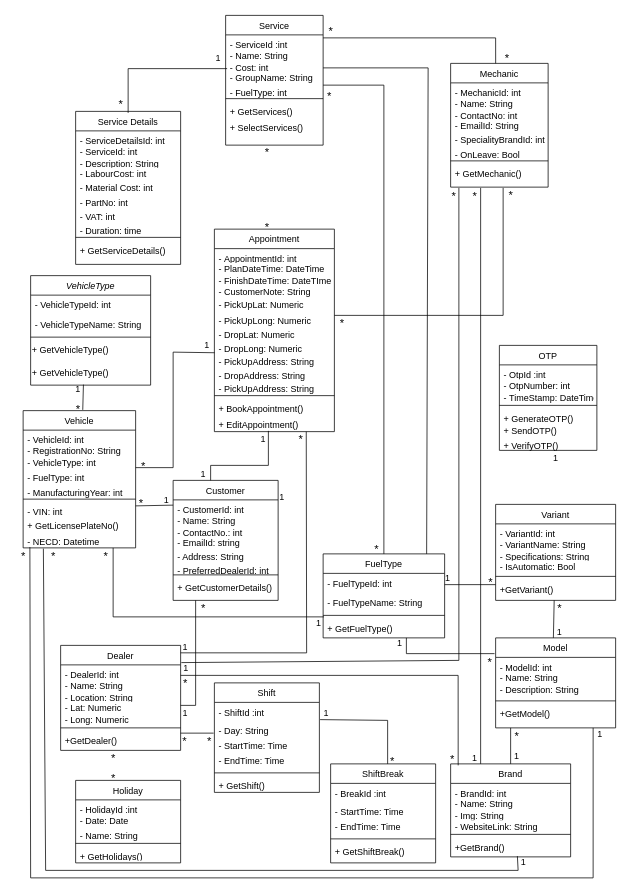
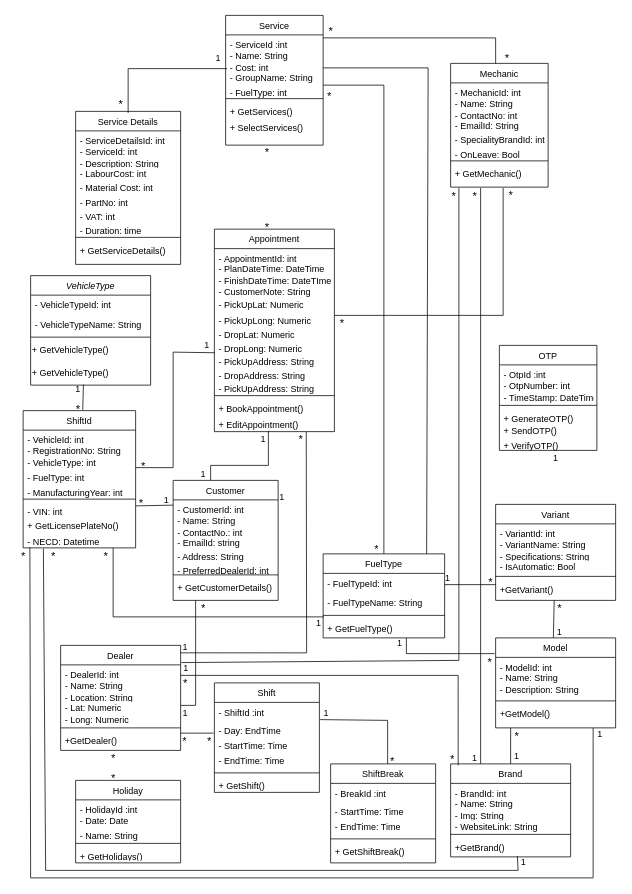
node "Vehicle": label "Vehicle" -> "ShiftId"
node "- Day: String": label "- Day: String" -> "- Day: EndTime"
